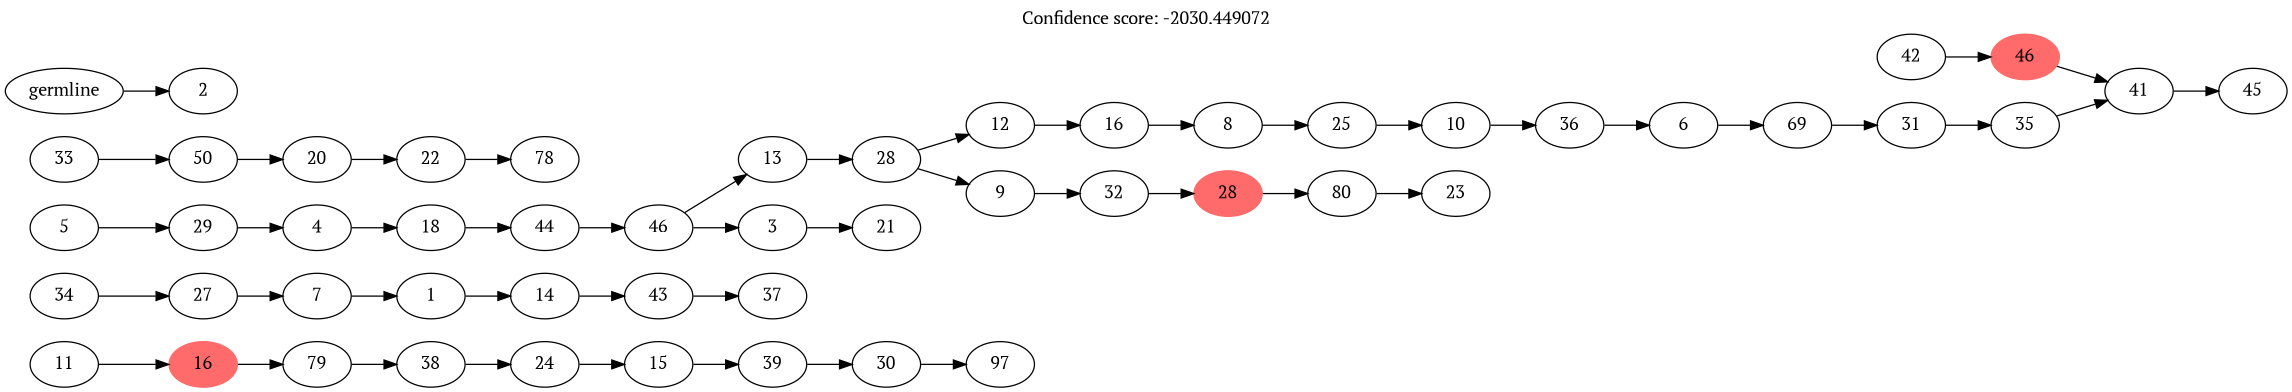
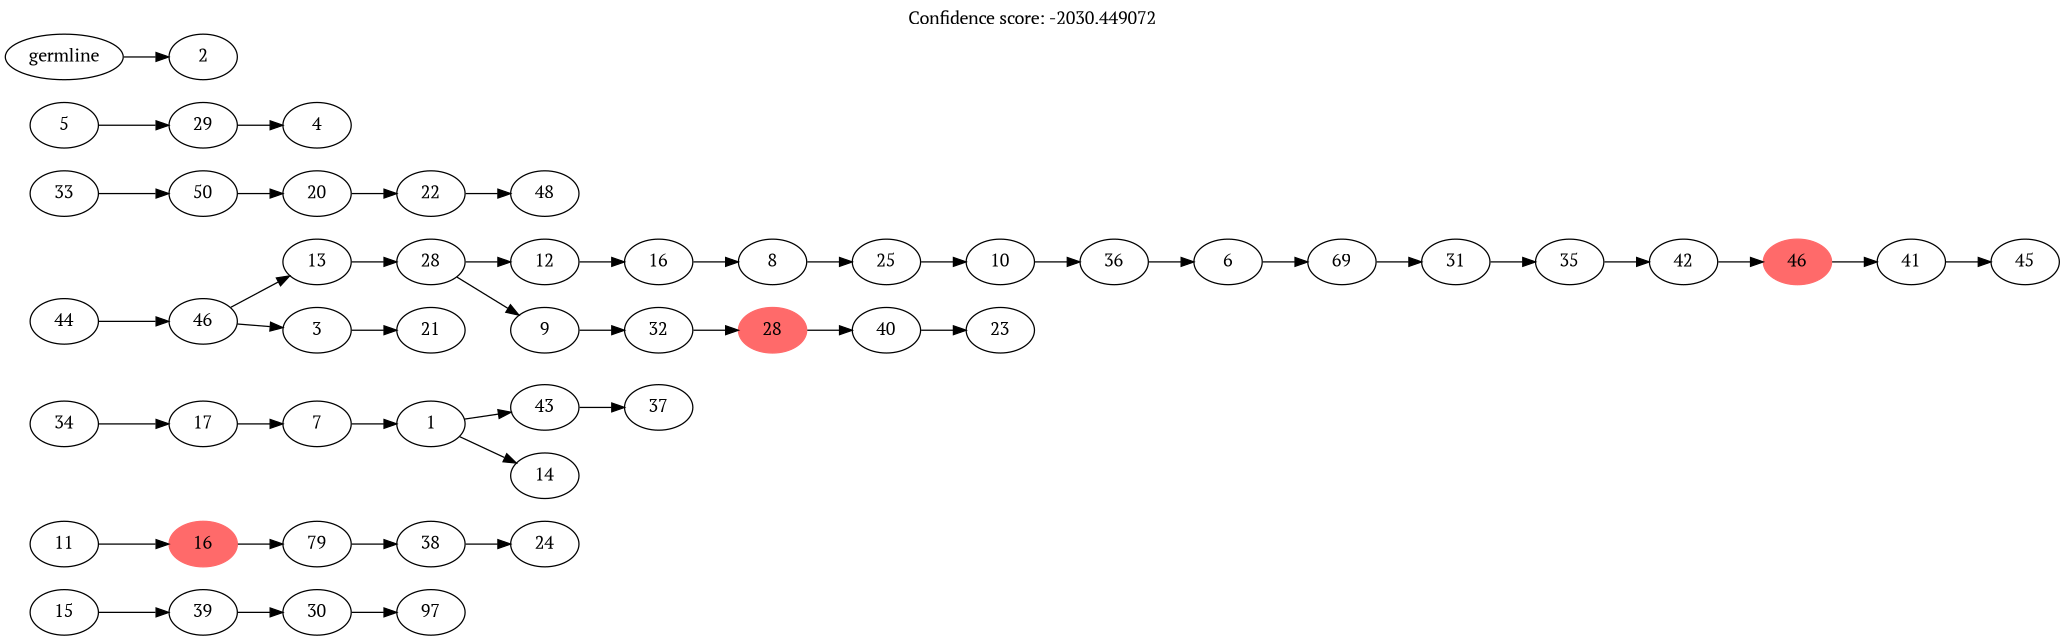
edge "35" -> "41": now "35" -> "42"
node "78": label "78" -> "48"
node "80": label "80" -> "40"
node "18": removed
node "27": label "27" -> "17"
edge "14" -> "43": now "1" -> "43"
edge "24" -> "15": removed
